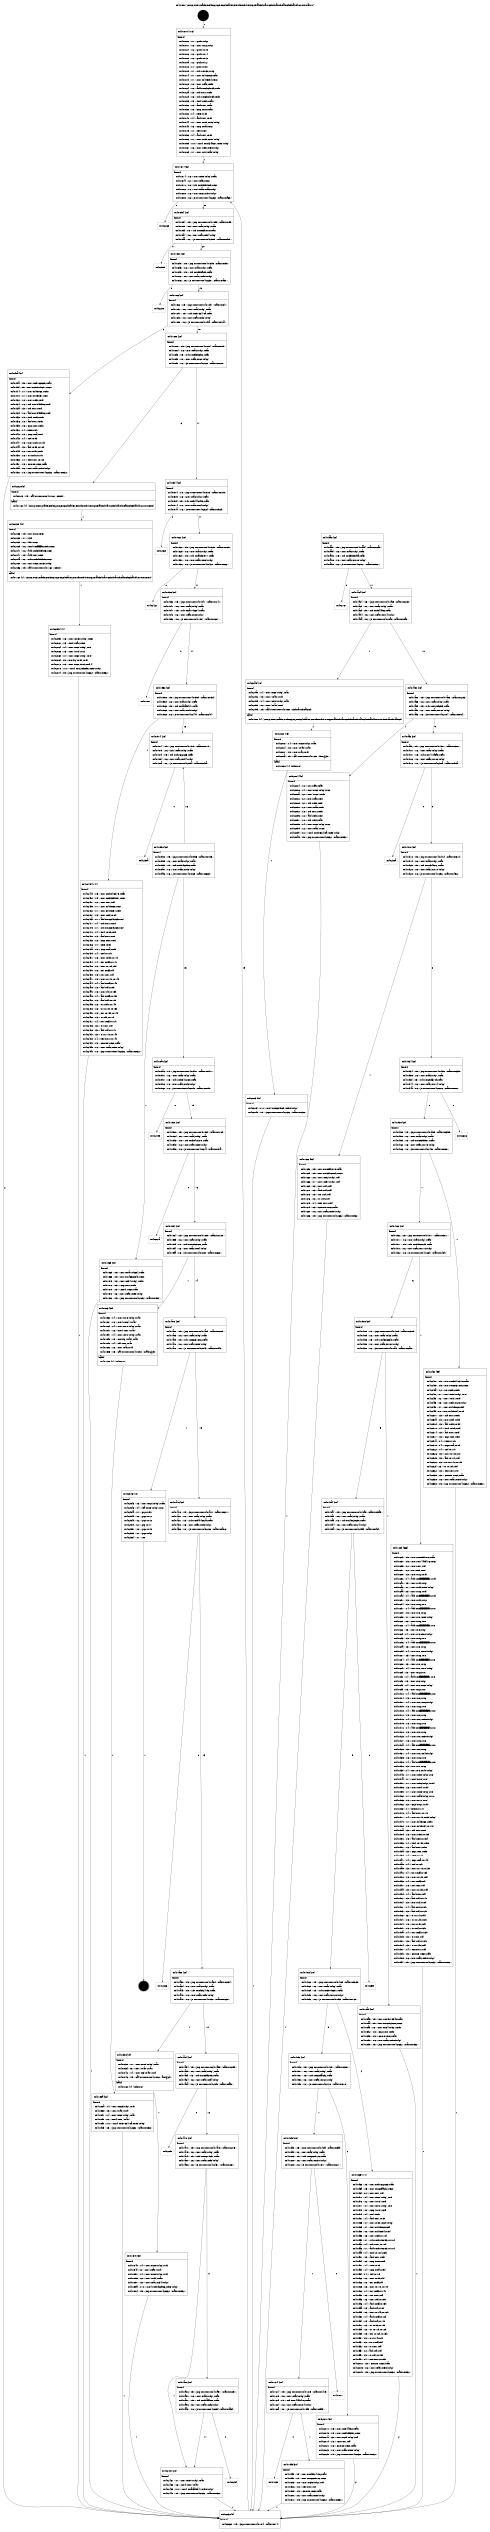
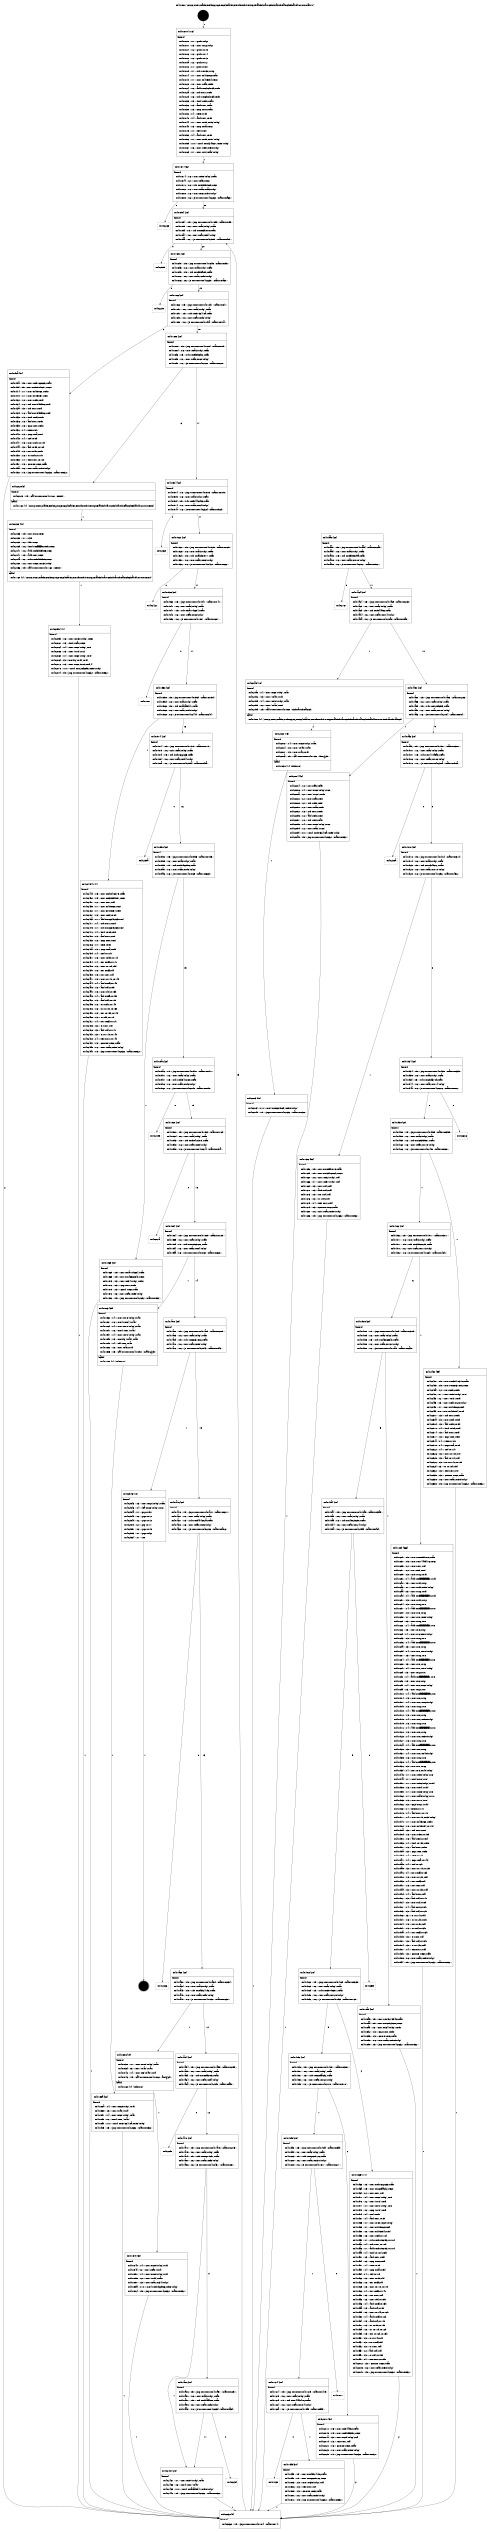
edge "0x401990 [28]" -> "0x401974 [28]": reversed
edge "0x402632 [5]" -> "0x401874 [32]": now "0x402632 [5]" -> "0x401894 [28]"
